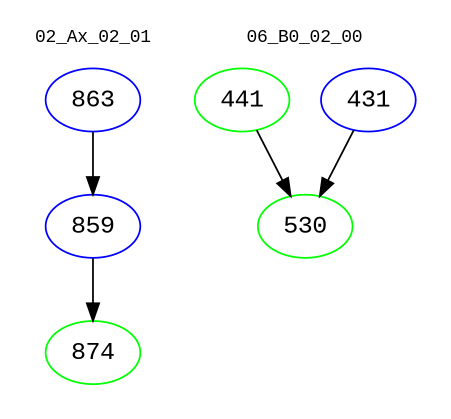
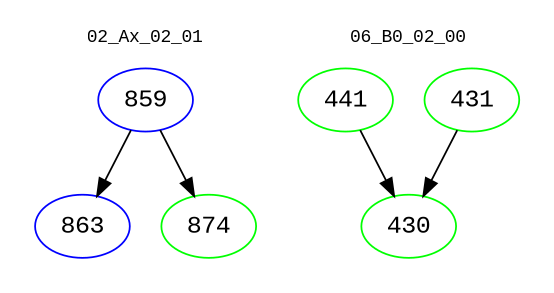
node "431": color blue -> green
edge "863" -> "859": reversed
node "530": label "530" -> "430"
